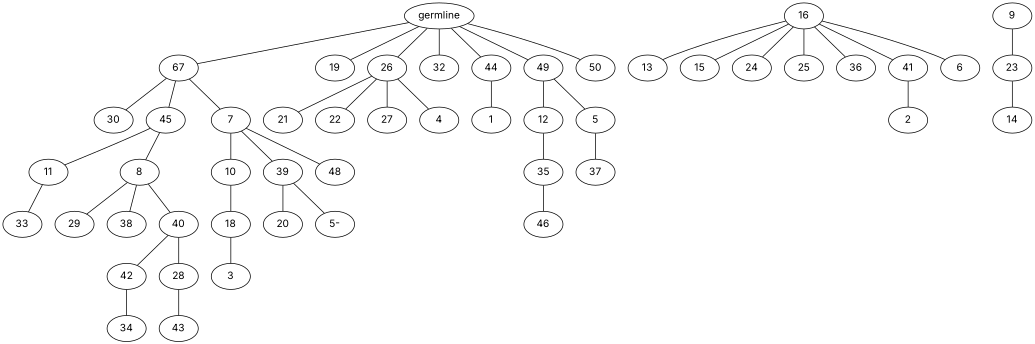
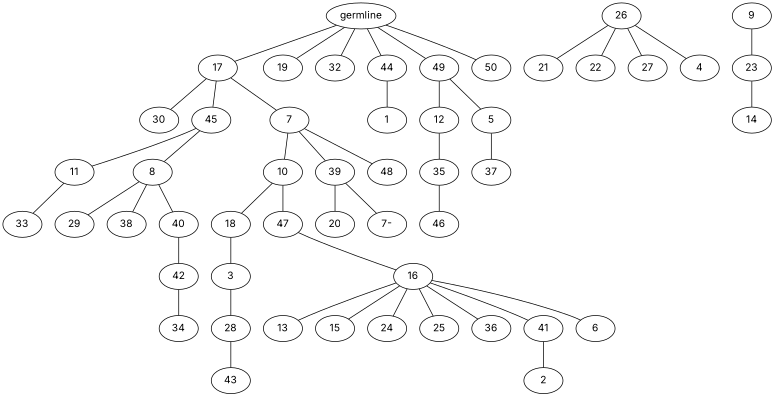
edge "germline" -- "26": removed
node "67": label "67" -> "17"
node "47": added
node "5-": label "5-" -> "7-"
edge "40" -- "28": now "3" -- "28"
